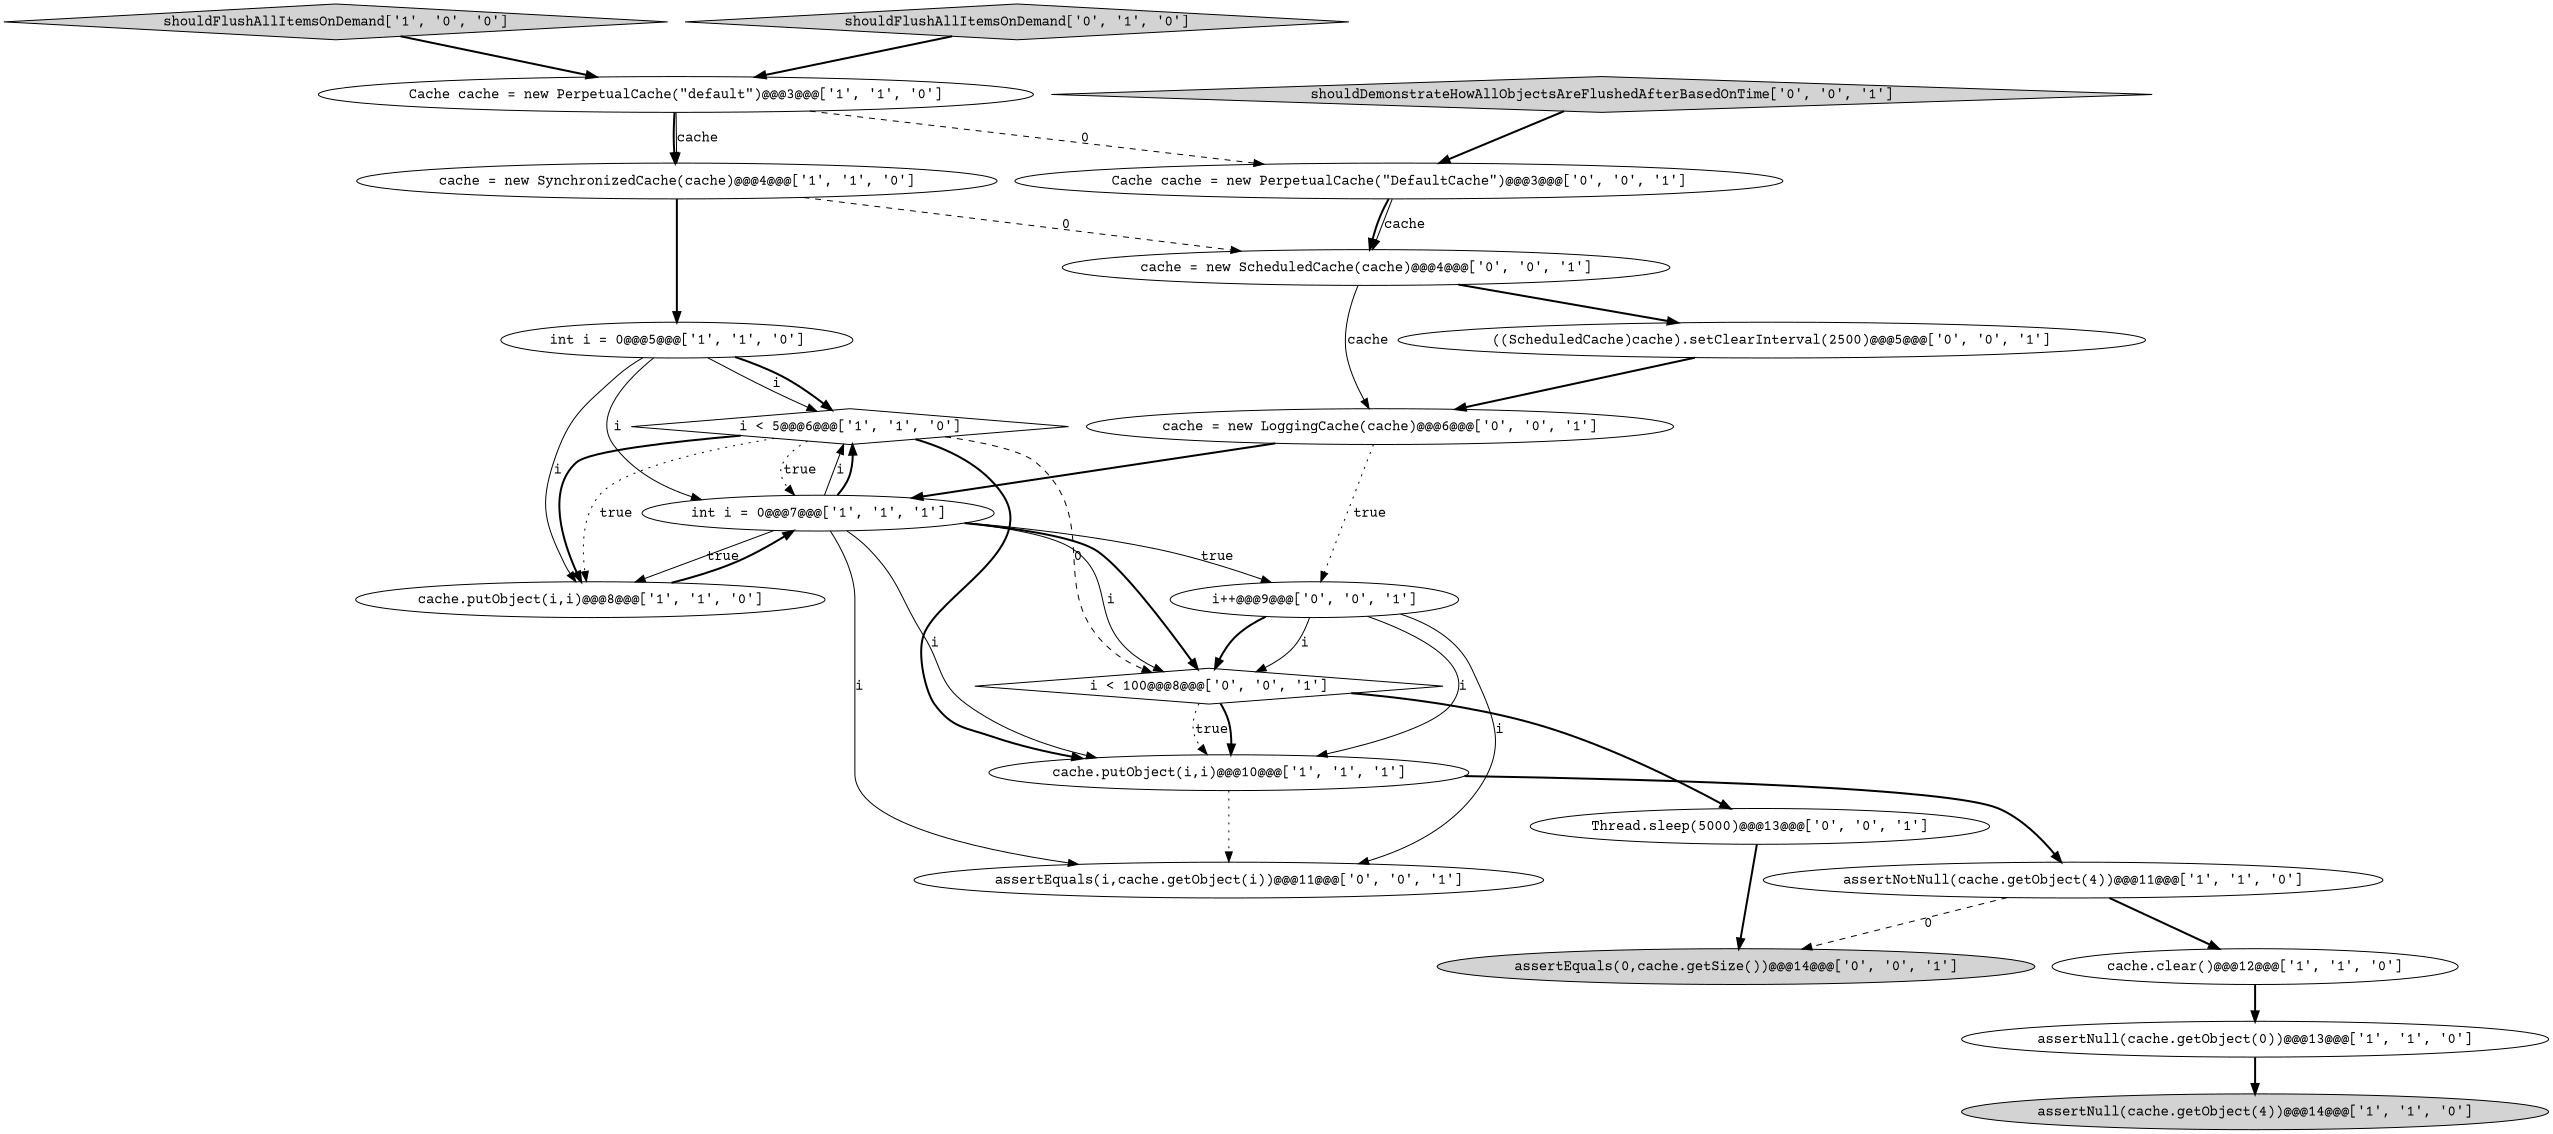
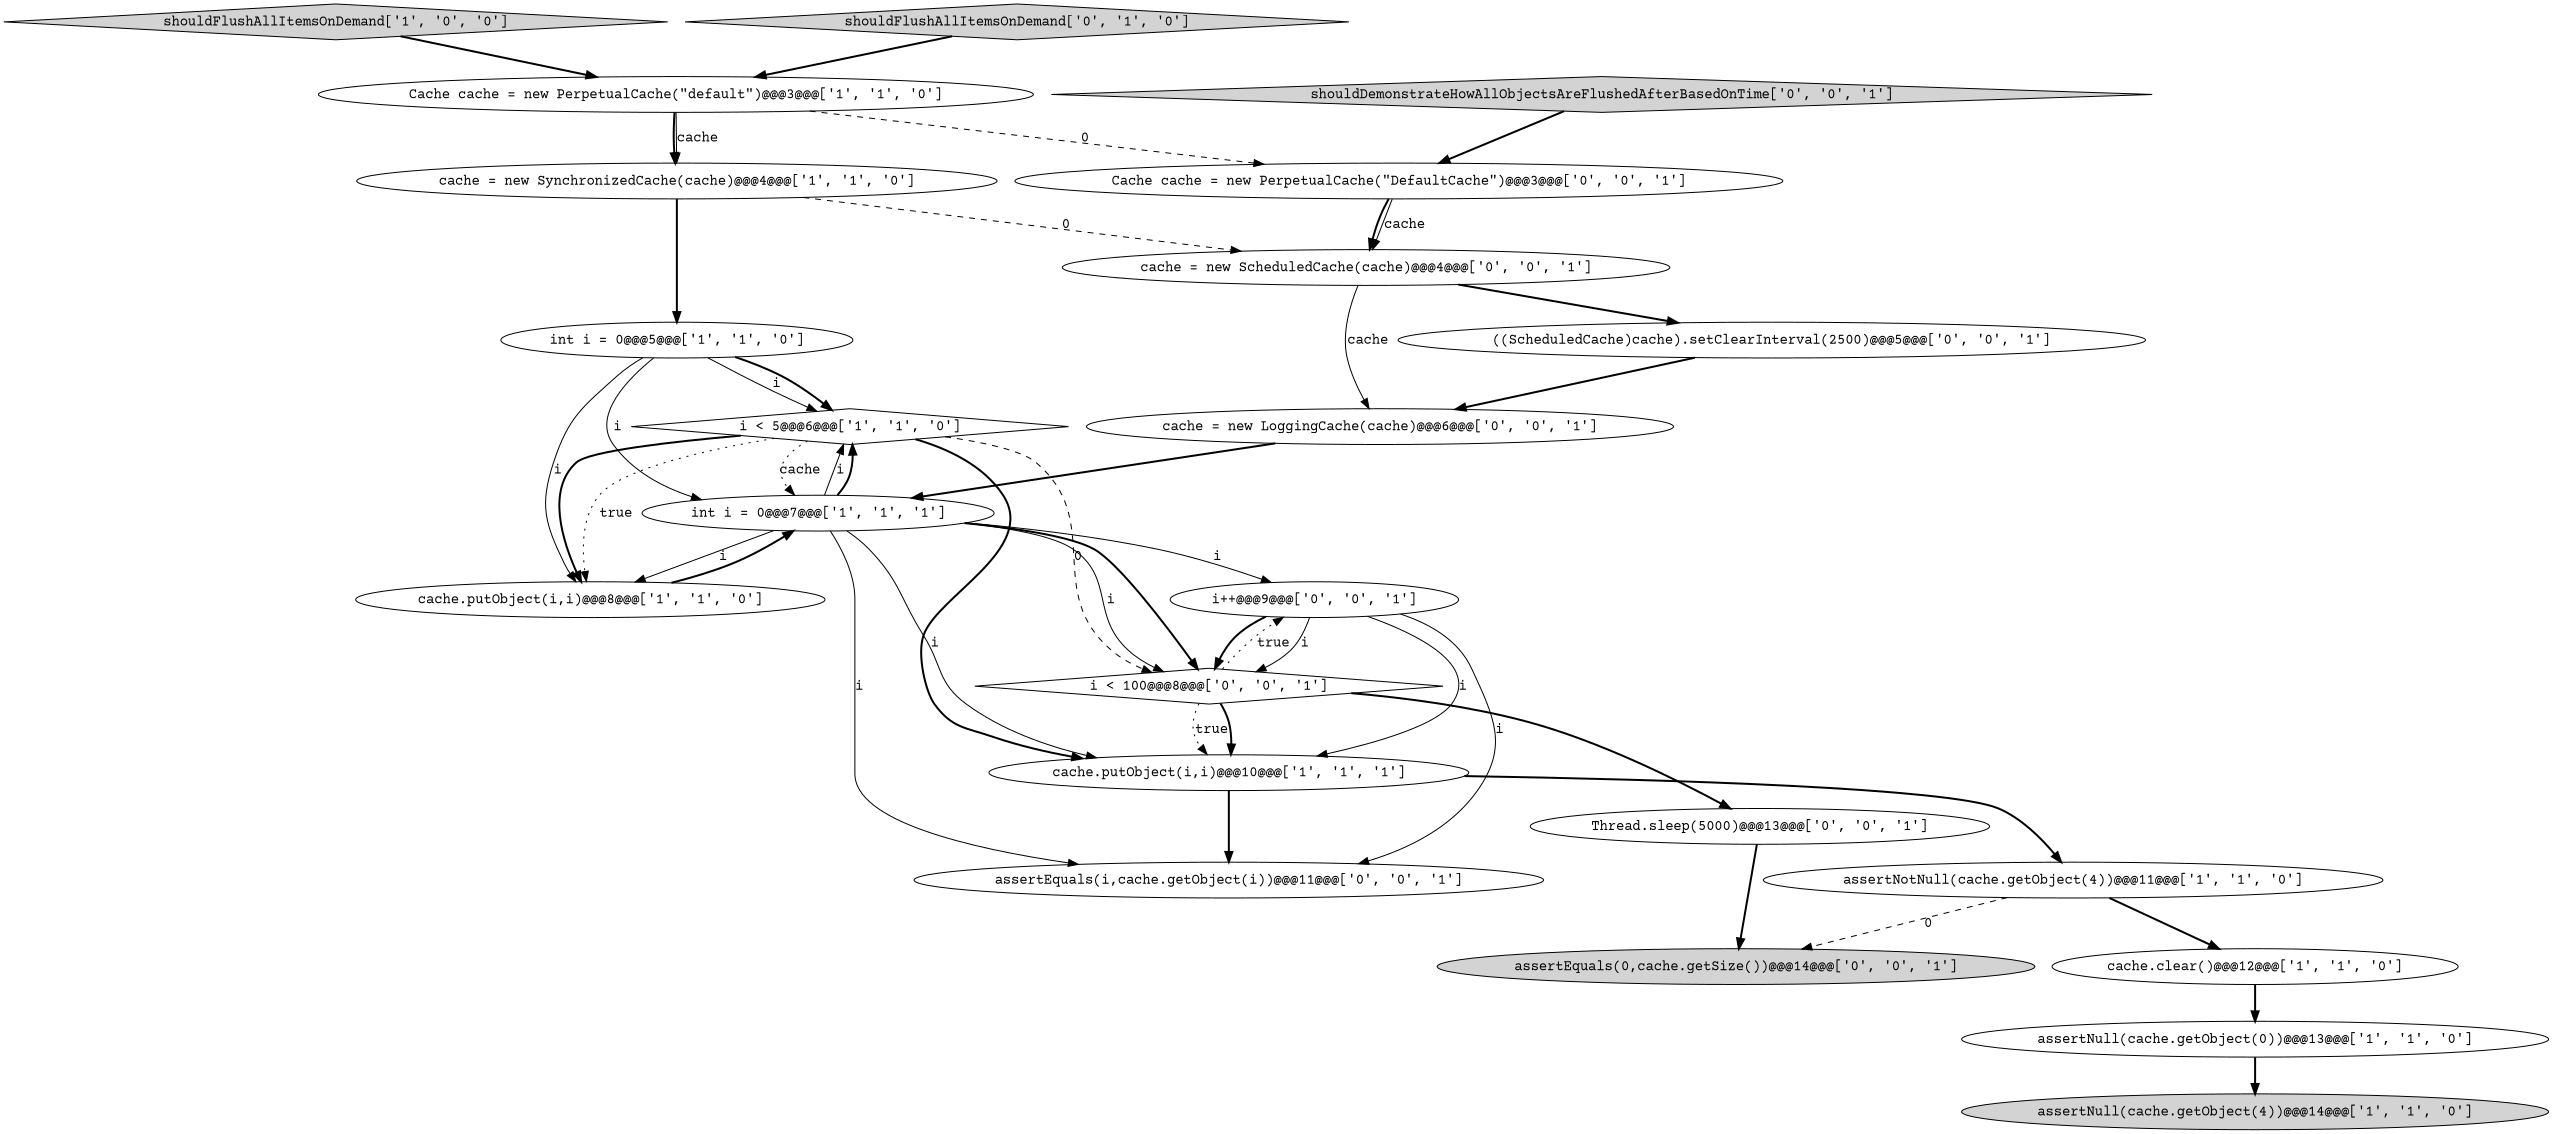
edge "i < 5@@@6@@@['1', '1', '0']" -> "int i = 0@@@7@@@['1', '1', '1']": label "true" -> "cache"
edge "cache = new LoggingCache(cache)@@@6@@@['0', '0', '1']" -> "i++@@@9@@@['0', '0', '1']": now "i < 100@@@8@@@['0', '0', '1']" -> "i++@@@9@@@['0', '0', '1']"
edge "int i = 0@@@7@@@['1', '1', '1']" -> "cache.putObject(i,i)@@@8@@@['1', '1', '0']": label "true" -> "i"
edge "int i = 0@@@7@@@['1', '1', '1']" -> "i++@@@9@@@['0', '0', '1']": label "true" -> "i"
edge "cache.putObject(i,i)@@@10@@@['1', '1', '1']" -> "assertEquals(i,cache.getObject(i))@@@11@@@['0', '0', '1']": style dotted -> bold
